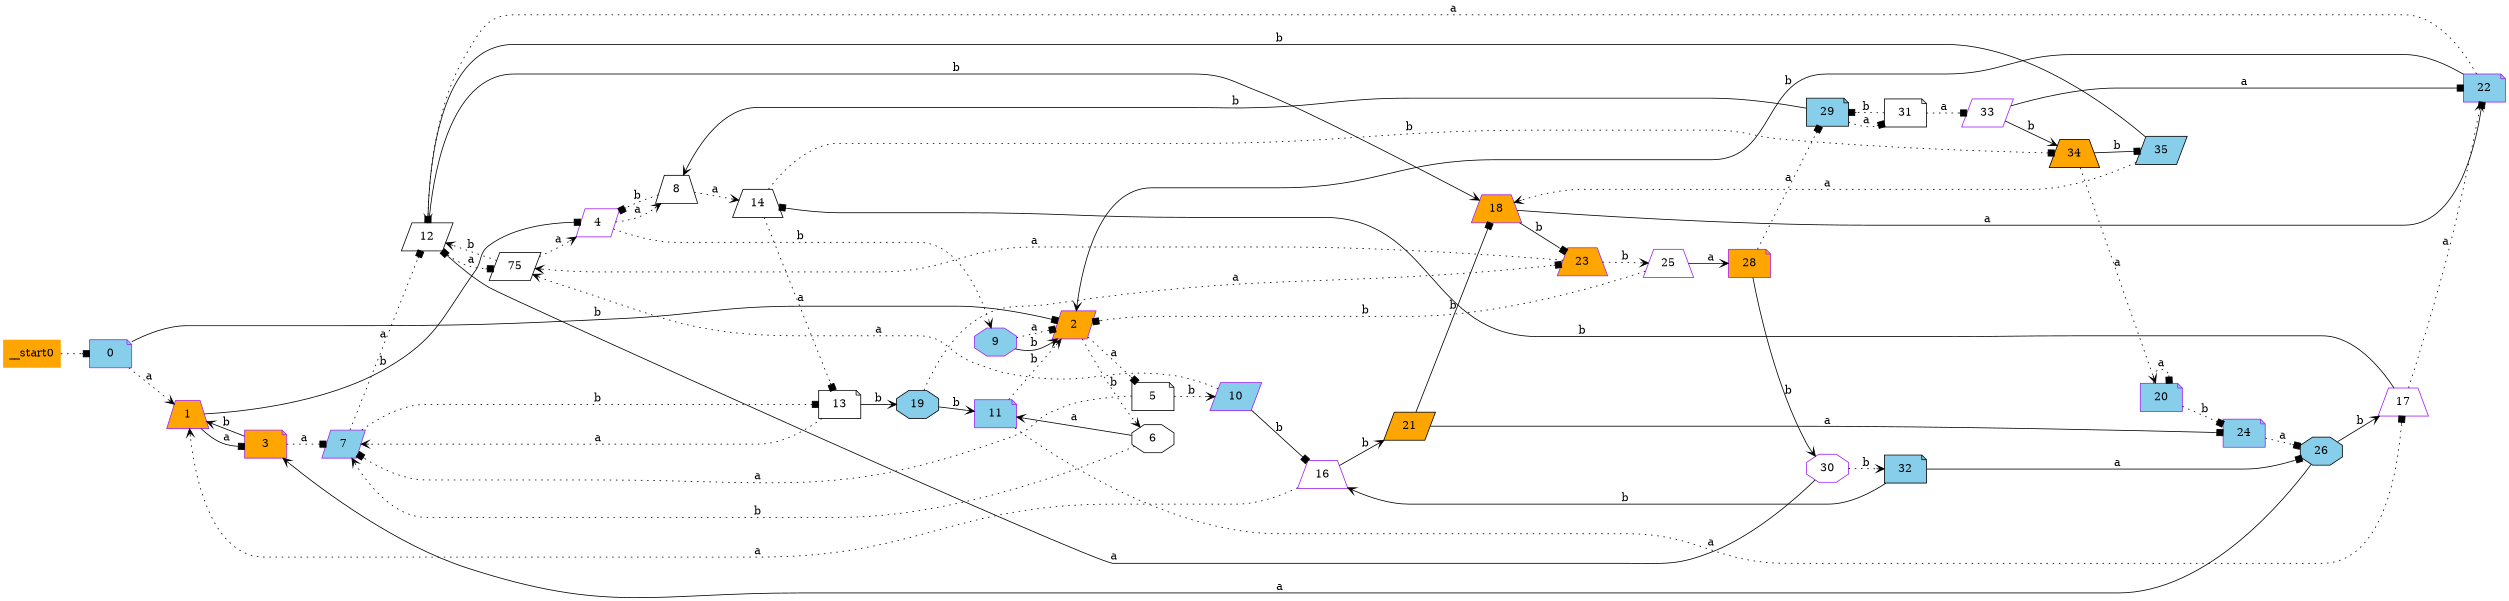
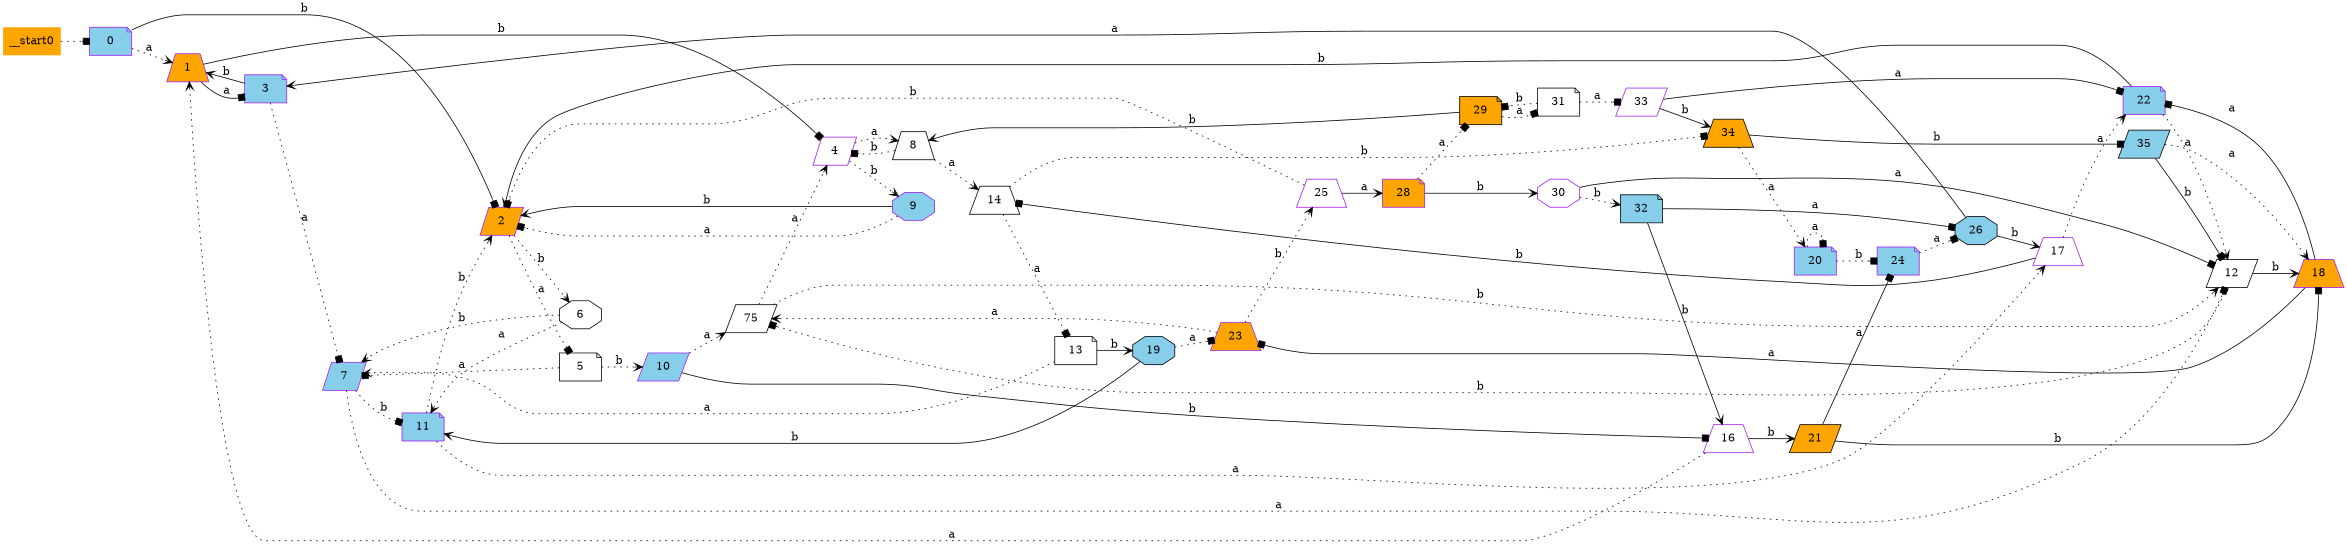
node "29": fillcolor skyblue -> orange
edge "18" -> "23": label "b" -> "a"
edge "12" -> "75": label "a" -> "b"
edge "7" -> "13": now "7" -> "11"
edge "6" -> "11": style solid -> dotted
node "3": fillcolor orange -> skyblue
edge "11" -> "17": arrowhead box -> vee
